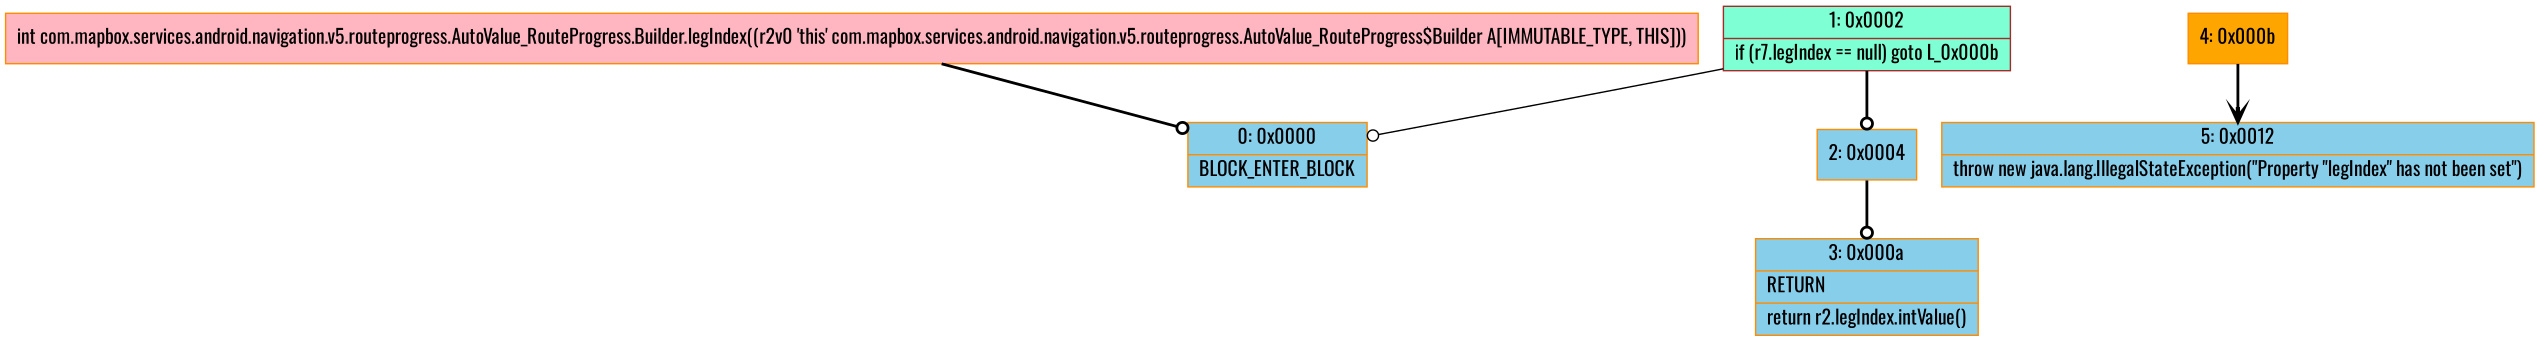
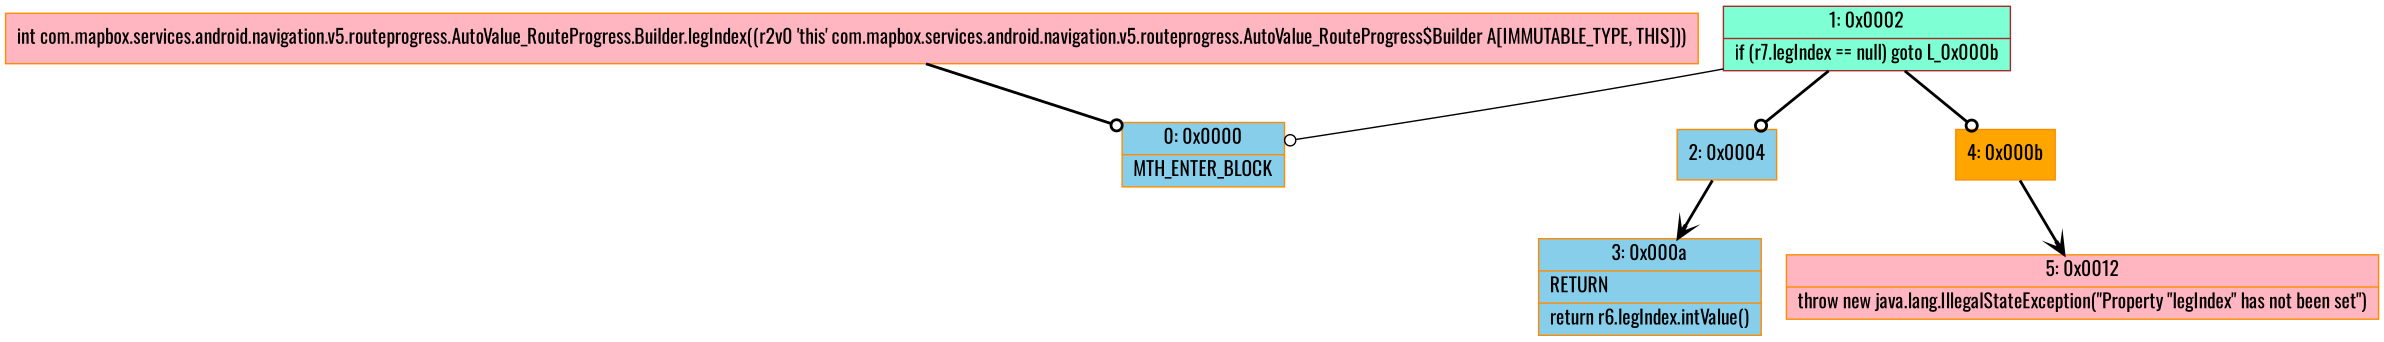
edge "1: 0x0002" -> "4: 0x000b": added
node "5: 0x0012": fillcolor skyblue -> lightpink
node "0: 0x0000": text "BLOCK_ENTER_BLOCK" -> "MTH_ENTER_BLOCK"
edge "2: 0x0004" -> "3: 0x000a": arrowhead odot -> vee
node "3: 0x000a": text "return r2.legIndex.intValue()" -> "return r6.legIndex.intValue()"
